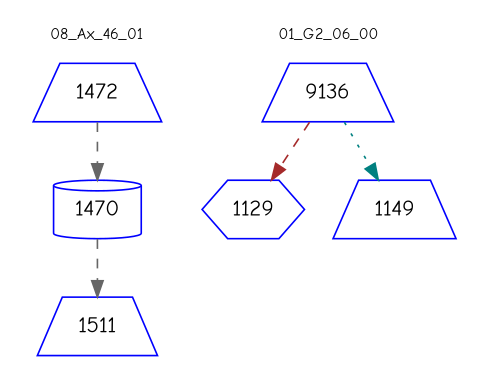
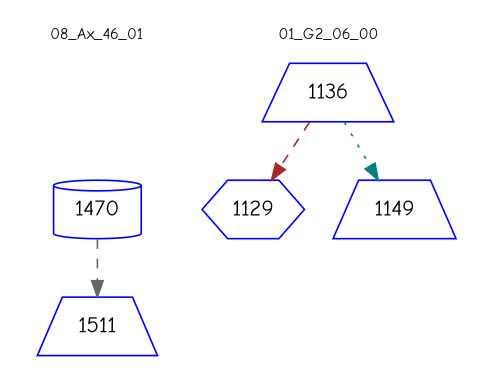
node "1472": removed
node "9136": label "9136" -> "1136"
